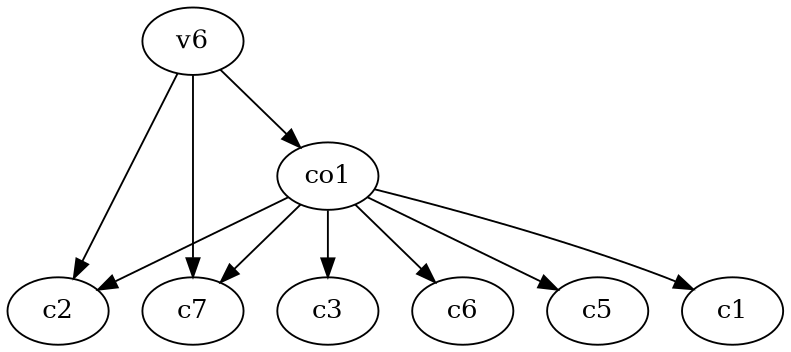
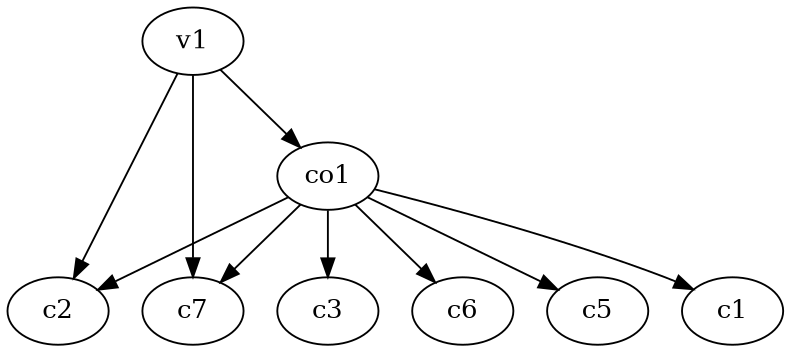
node "v6": label "v6" -> "v1"
